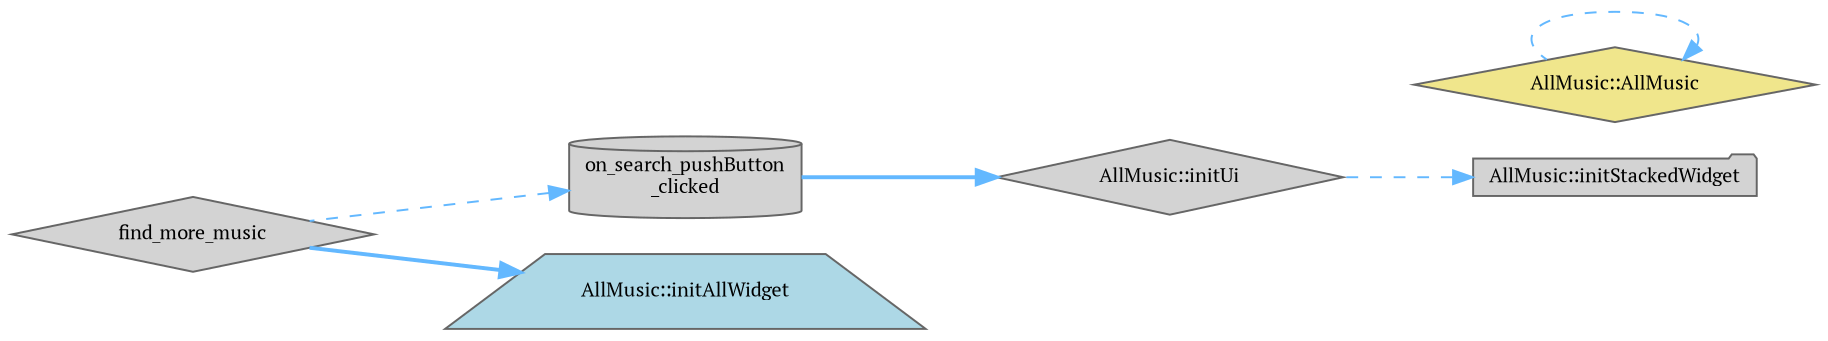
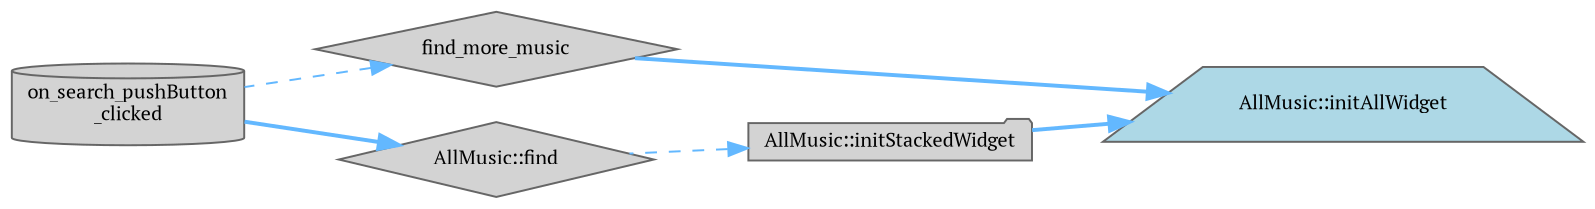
node "AllMusic::AllMusic": removed
edge "AllMusic::initStackedWidget" -> "AllMusic::initAllWidget": added
node "AllMusic::initUi": label "AllMusic::initUi" -> "AllMusic::find"
edge "find_more_music" -> "on_search_pushButton _clicked": reversed
